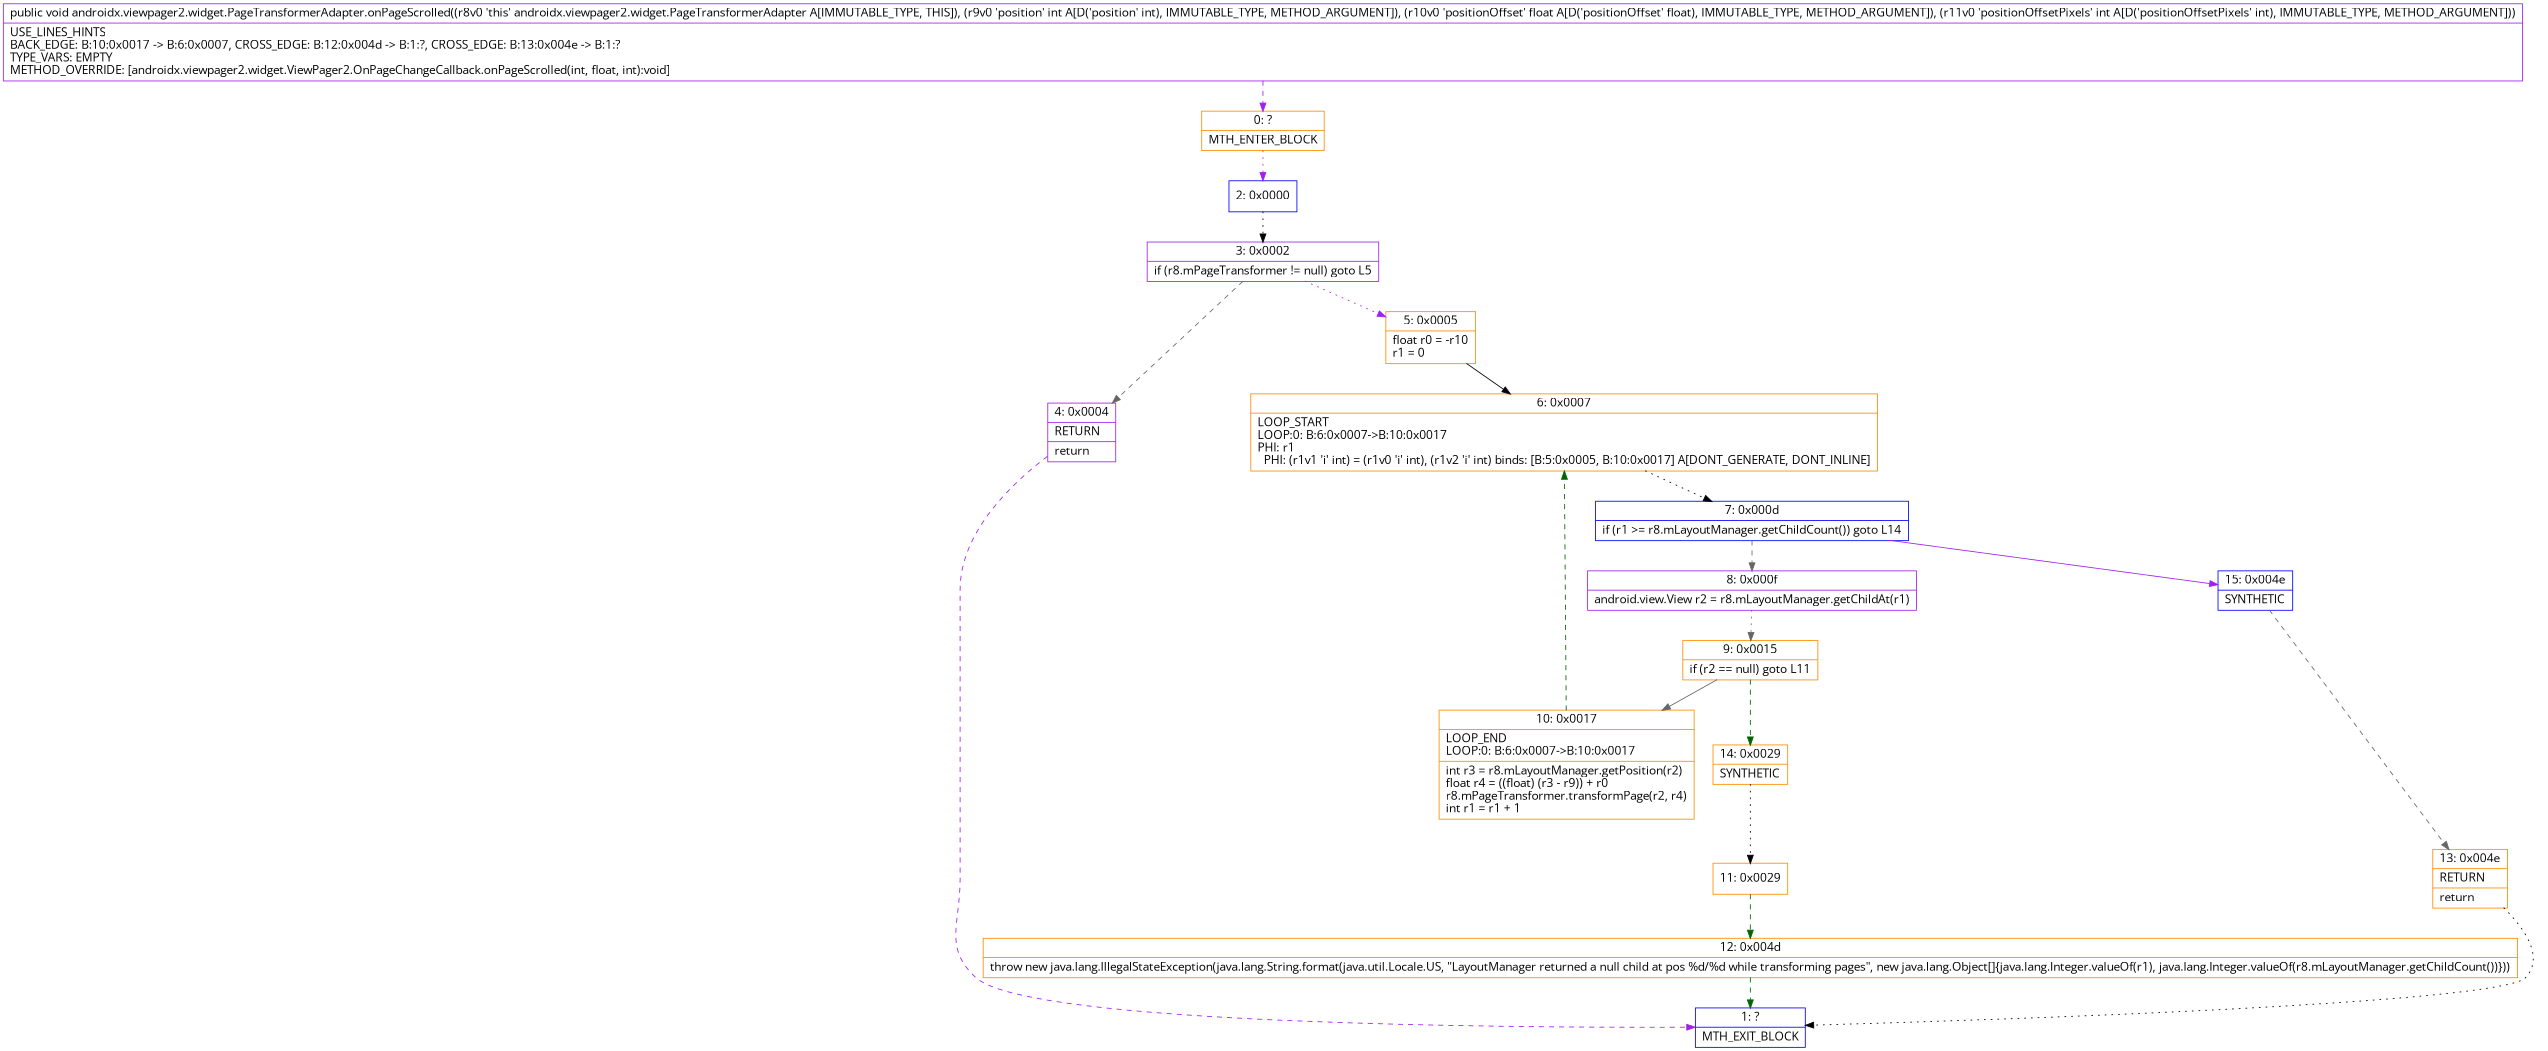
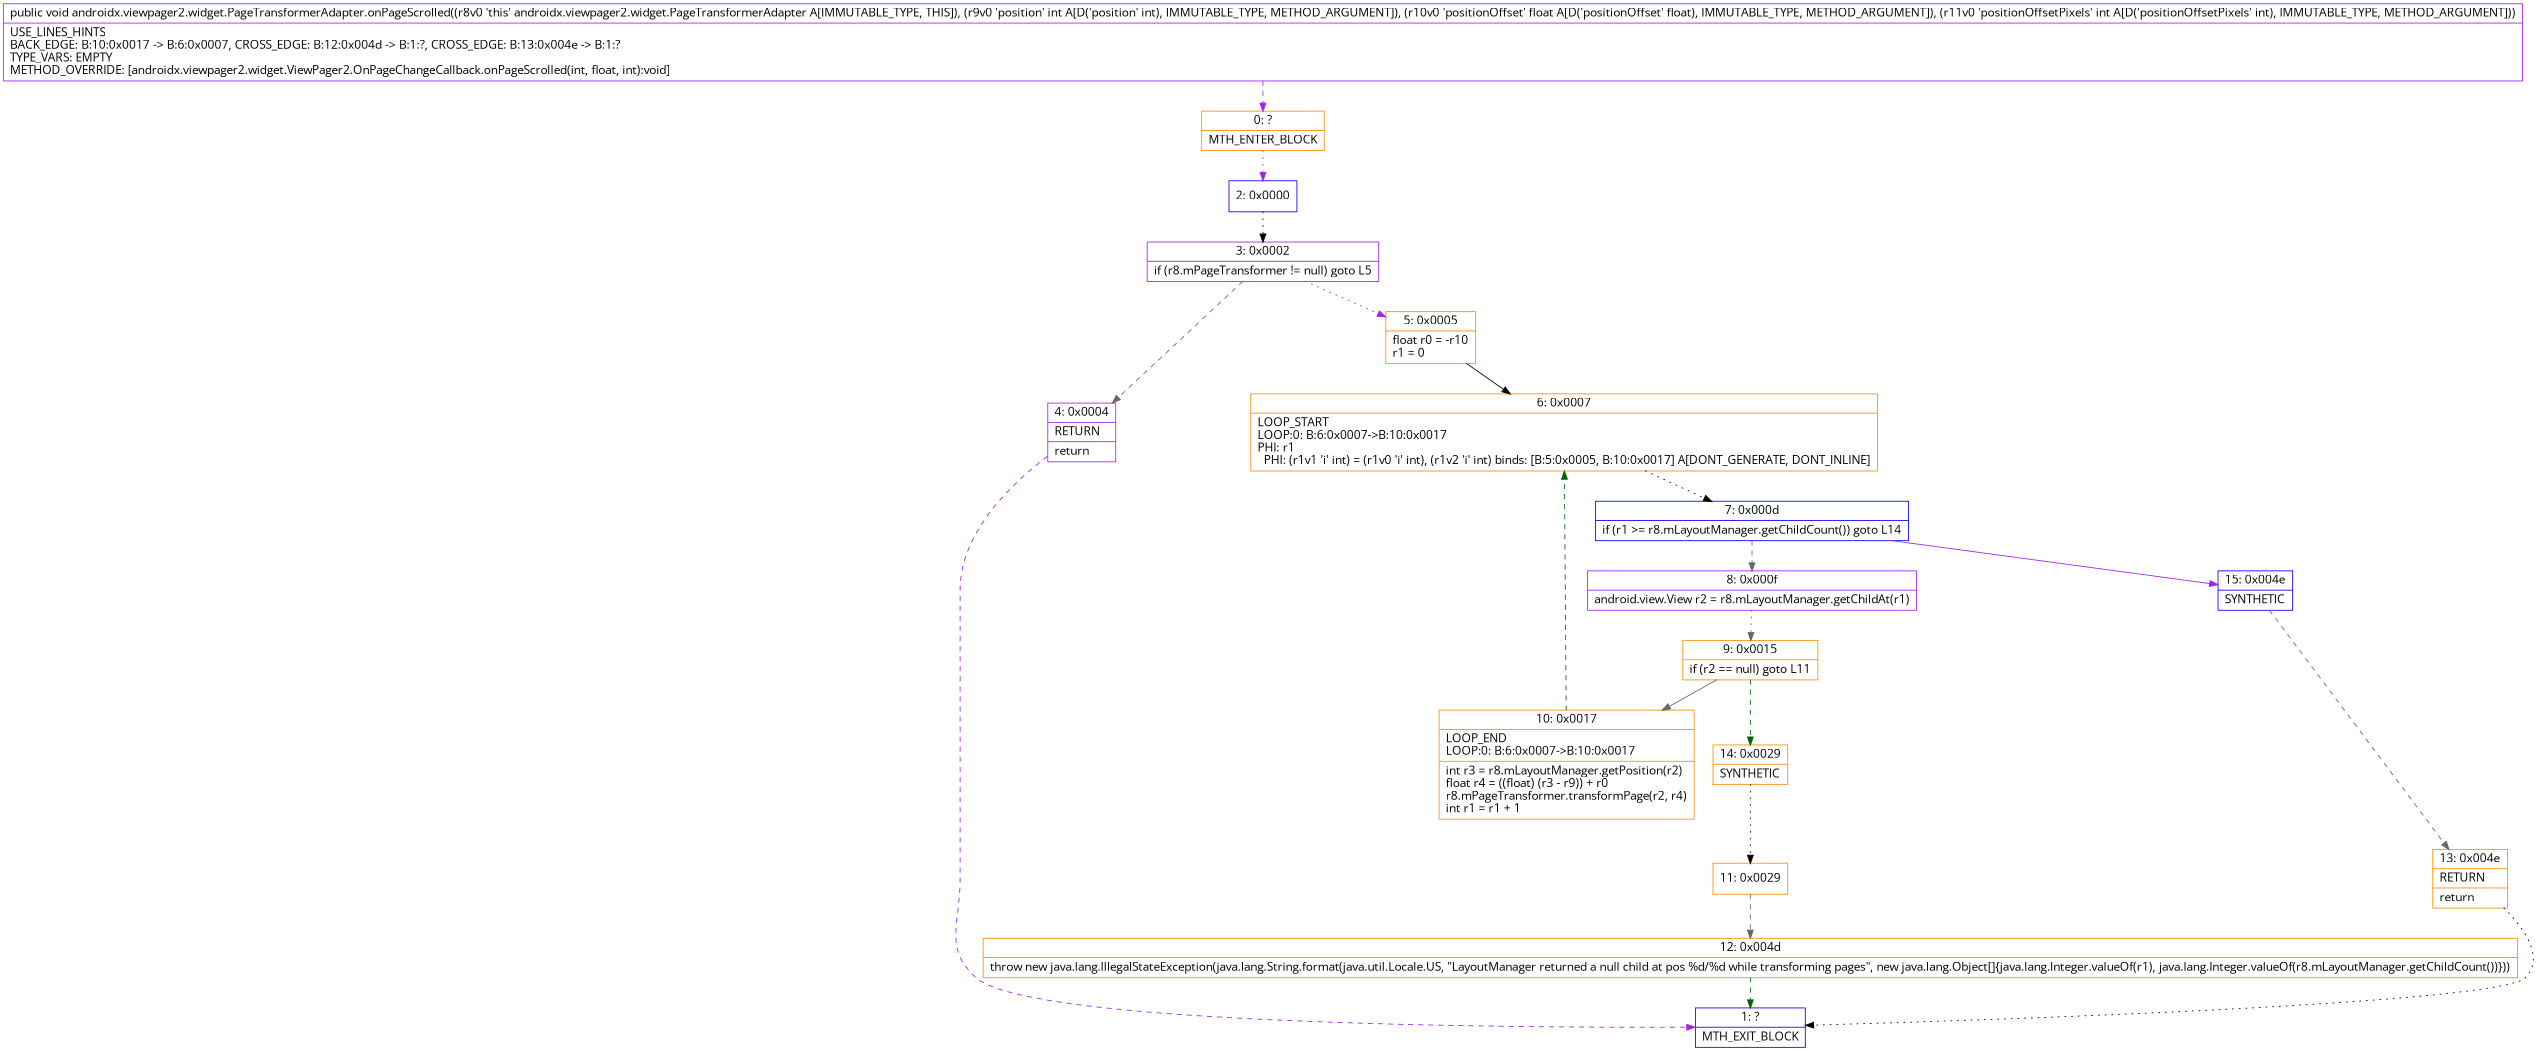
edge "11: 0x0029" -> "12: 0x004d": color darkgreen -> gray40
